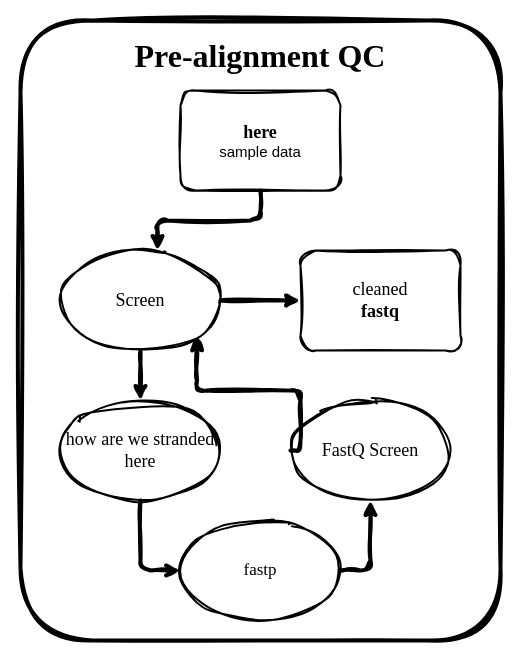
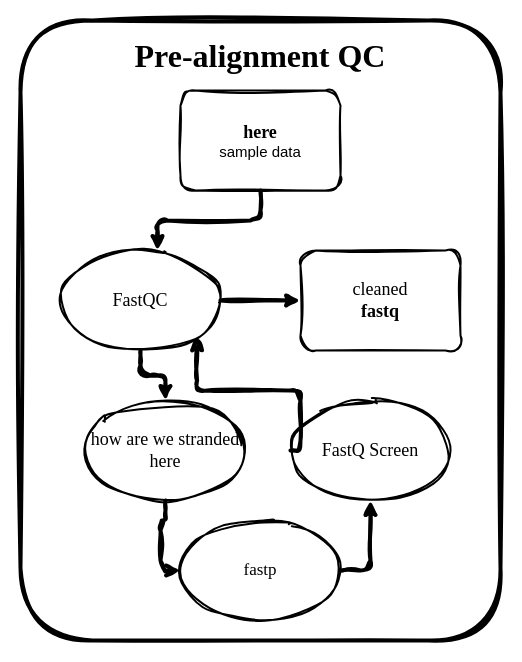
node "Screen": label "Screen" -> "FastQC"
node "how are we stranded here": moved (141, 451) -> (166, 451)
